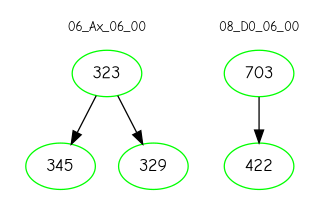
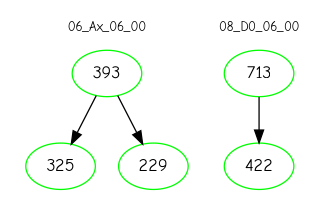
node "323": label "323" -> "393"
node "703": label "703" -> "713"
node "345": label "345" -> "325"
node "329": label "329" -> "229"
